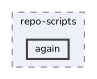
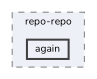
cluster "repo-scripts": label "repo-scripts" -> "repo-repo"
